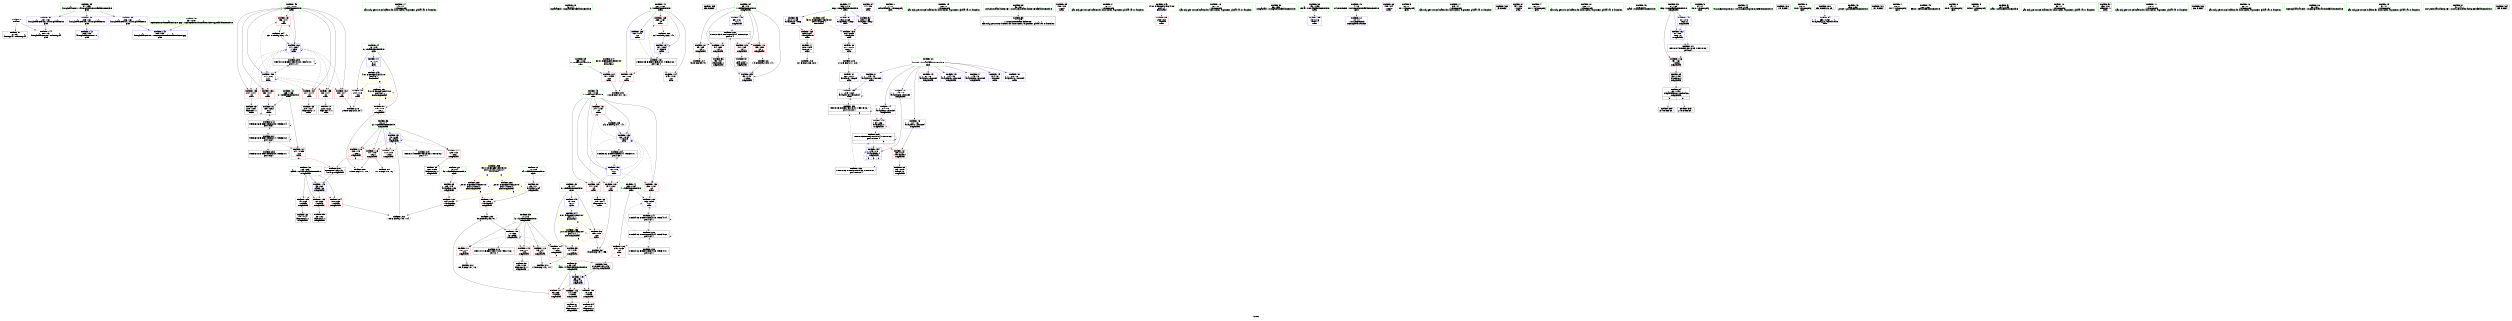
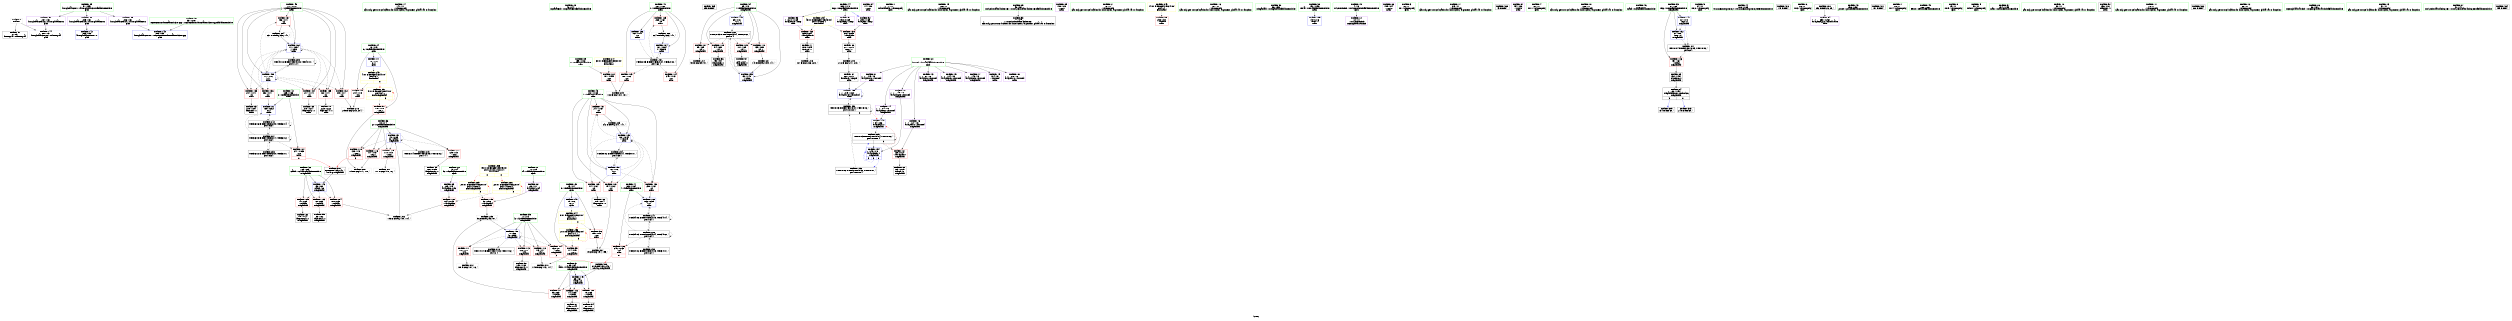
edge "NodeID: 116" -> "NodeID: 211": now "NodeID: 115" -> "NodeID: 211"
